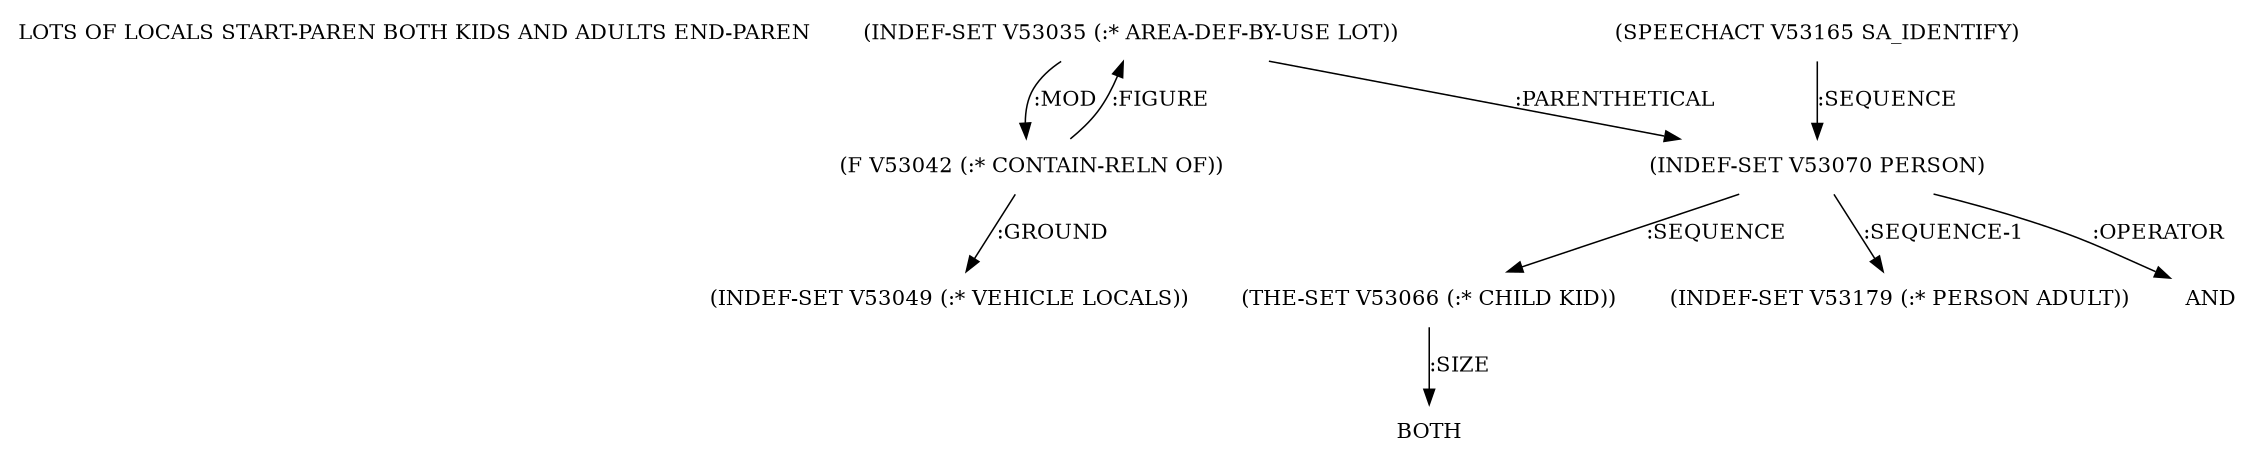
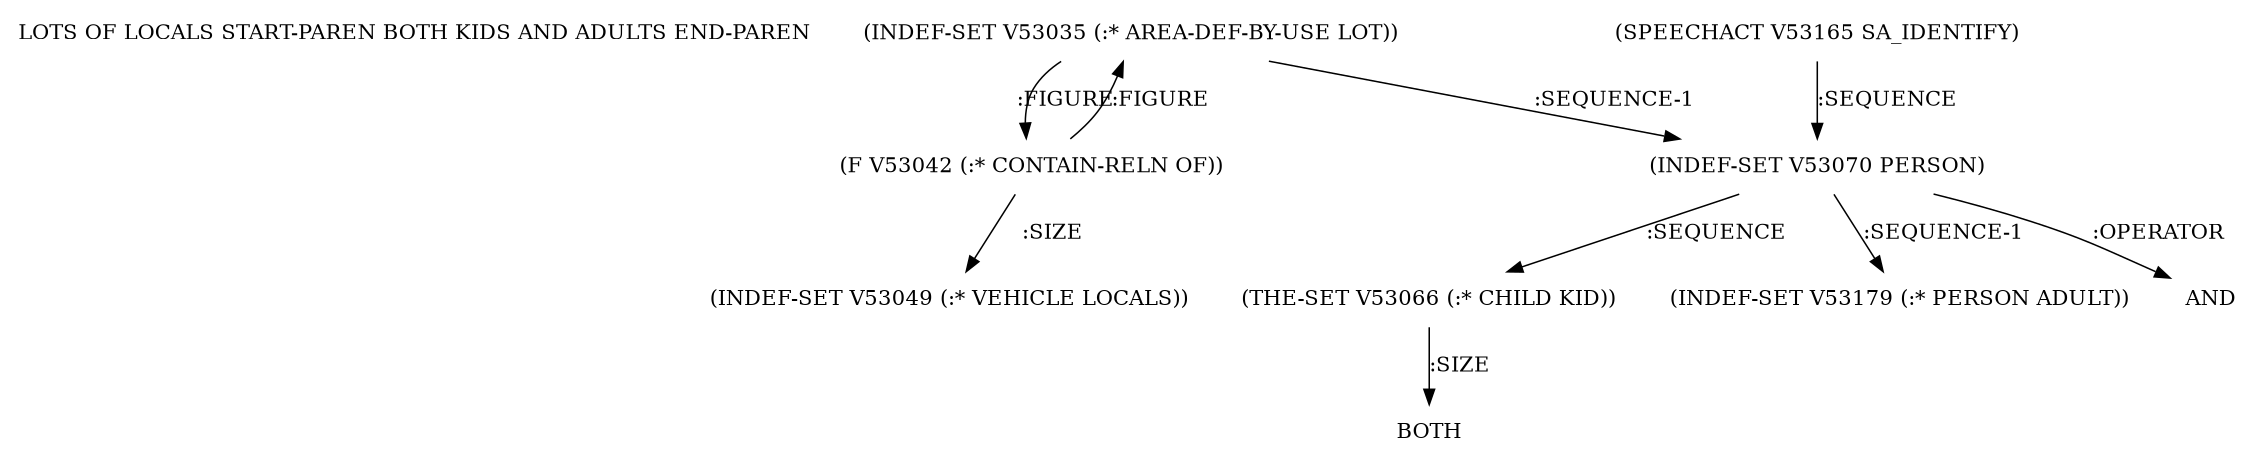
edge "(INDEF-SET V53035 (:* AREA-DEF-BY-USE LOT))" -> "(F V53042 (:* CONTAIN-RELN OF))": label ":MOD" -> ":FIGURE"
edge "(INDEF-SET V53035 (:* AREA-DEF-BY-USE LOT))" -> "(INDEF-SET V53070 PERSON)": label ":PARENTHETICAL" -> ":SEQUENCE-1"
edge "(F V53042 (:* CONTAIN-RELN OF))" -> "(INDEF-SET V53049 (:* VEHICLE LOCALS))": label ":GROUND" -> ":SIZE"
